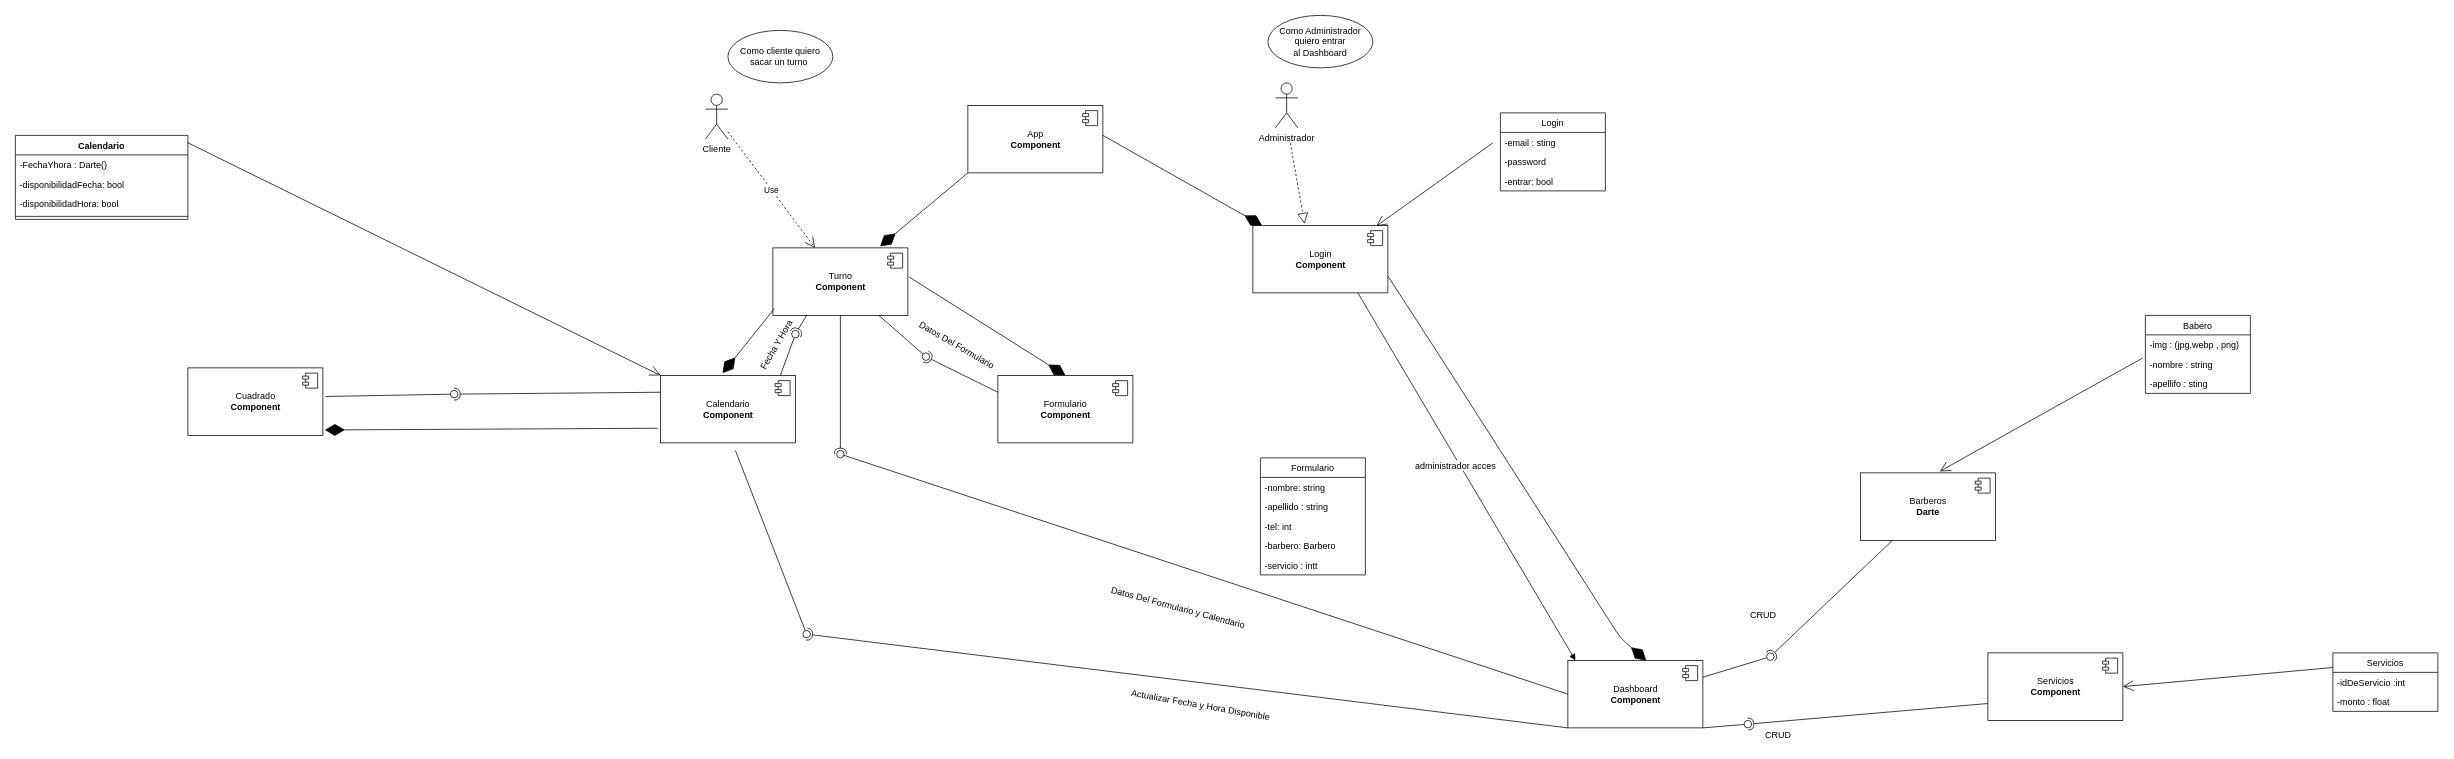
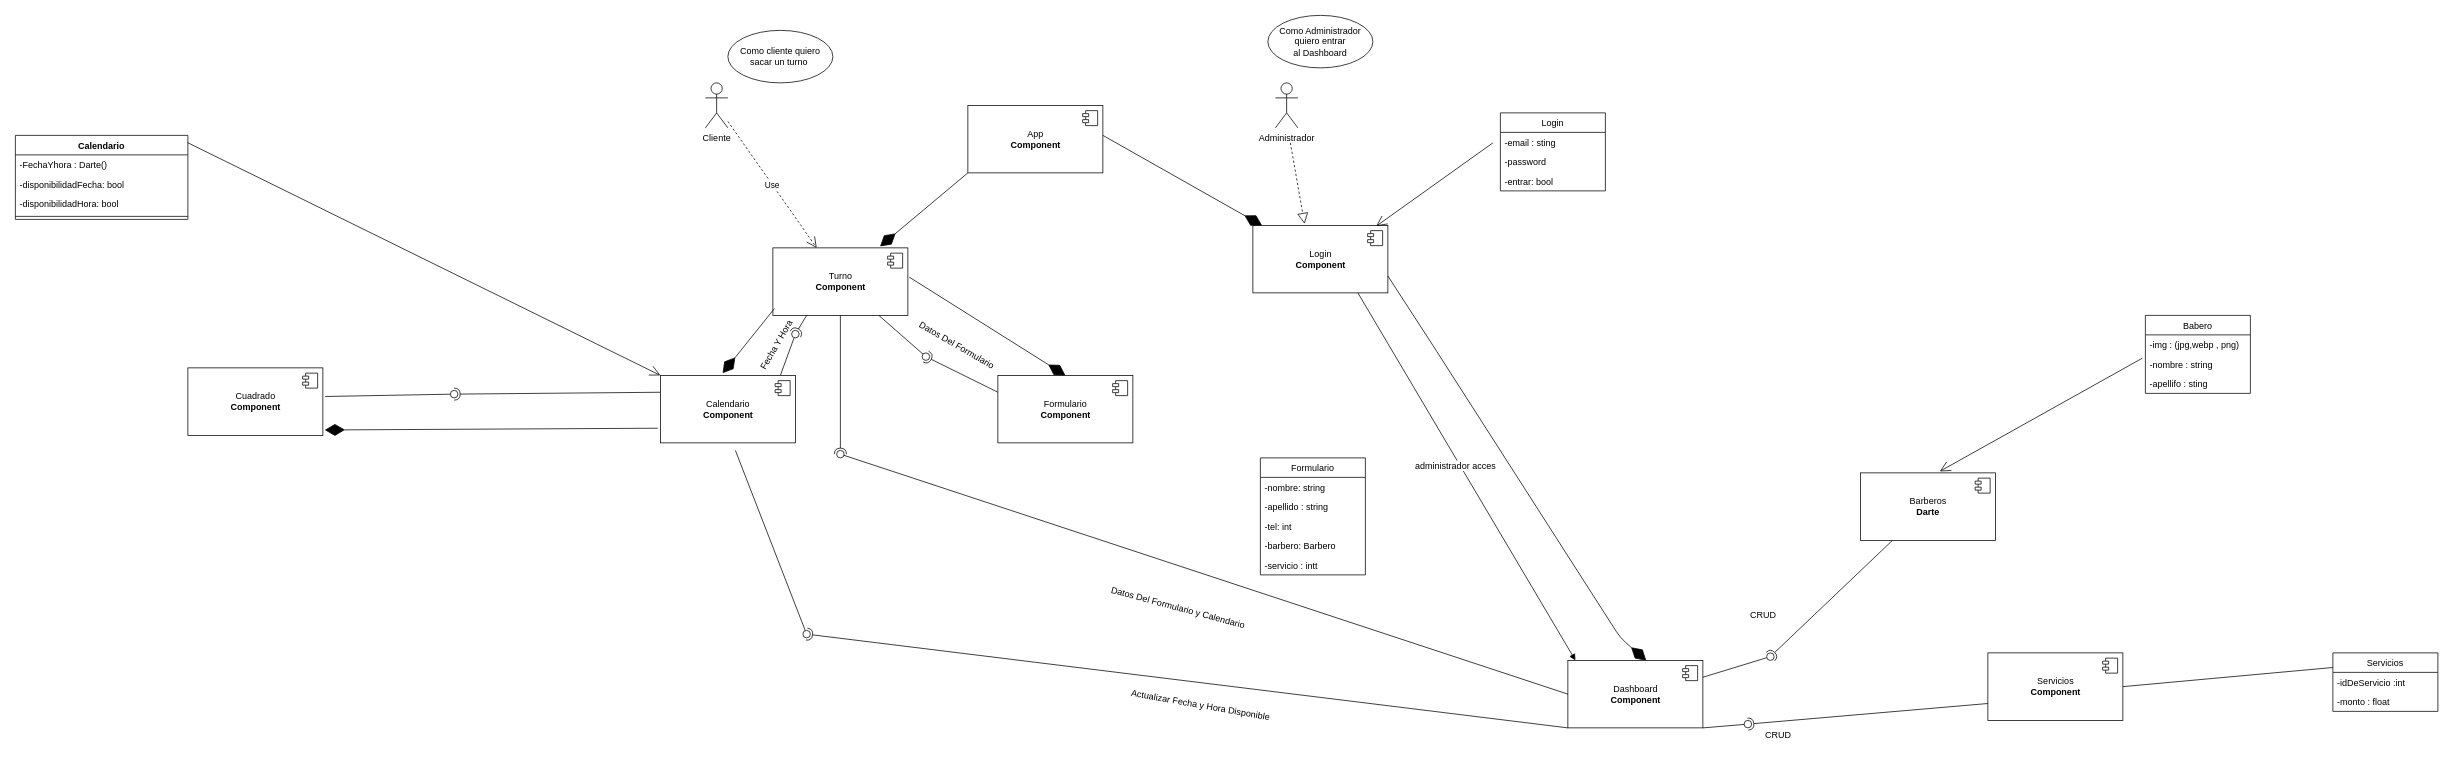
node "Cliente": moved (717, 117) -> (717, 105)
edge "Servicios" -> "Servicios Component": arrowhead open -> none
